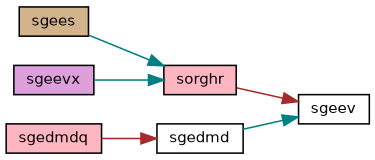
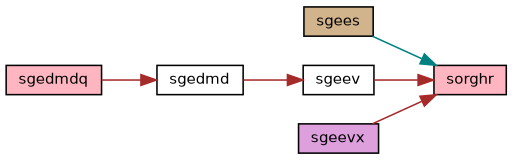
edge "sgeevx" -> "sorghr": color teal -> brown
edge "sorghr" -> "sgeev": reversed
edge "sgedmd" -> "sgeev": color teal -> brown
